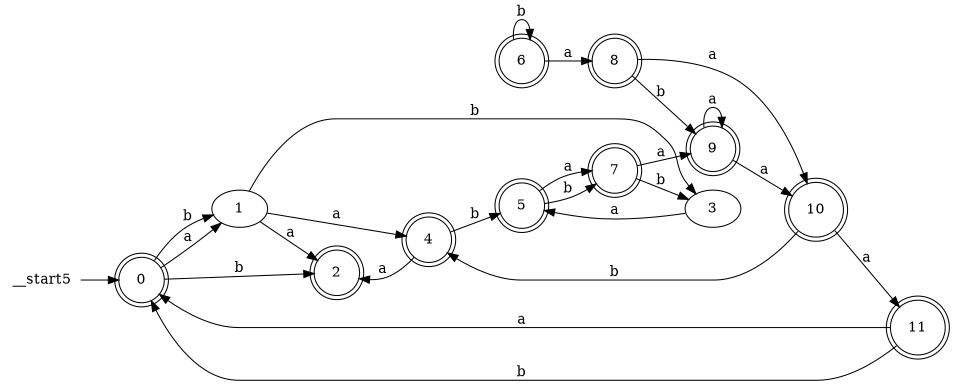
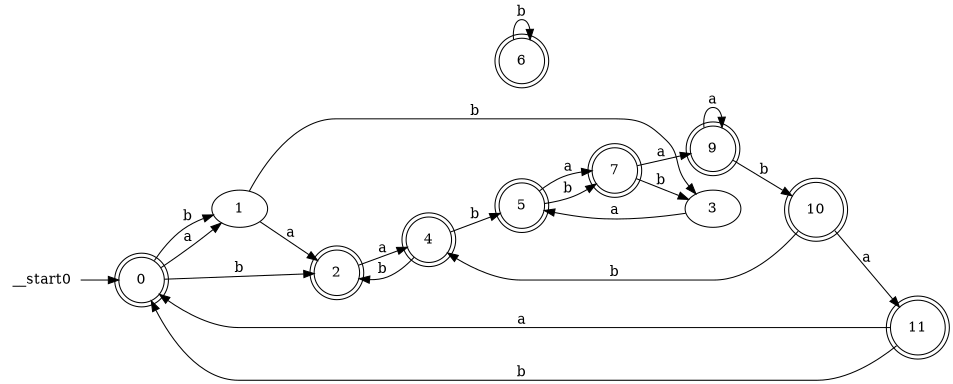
node "8": removed
edge "9" -> "10": label "a" -> "b"
edge "1" -> "4": now "2" -> "4"
edge "4" -> "2": label "a" -> "b"
node "__start5": label "__start5" -> "__start0"
